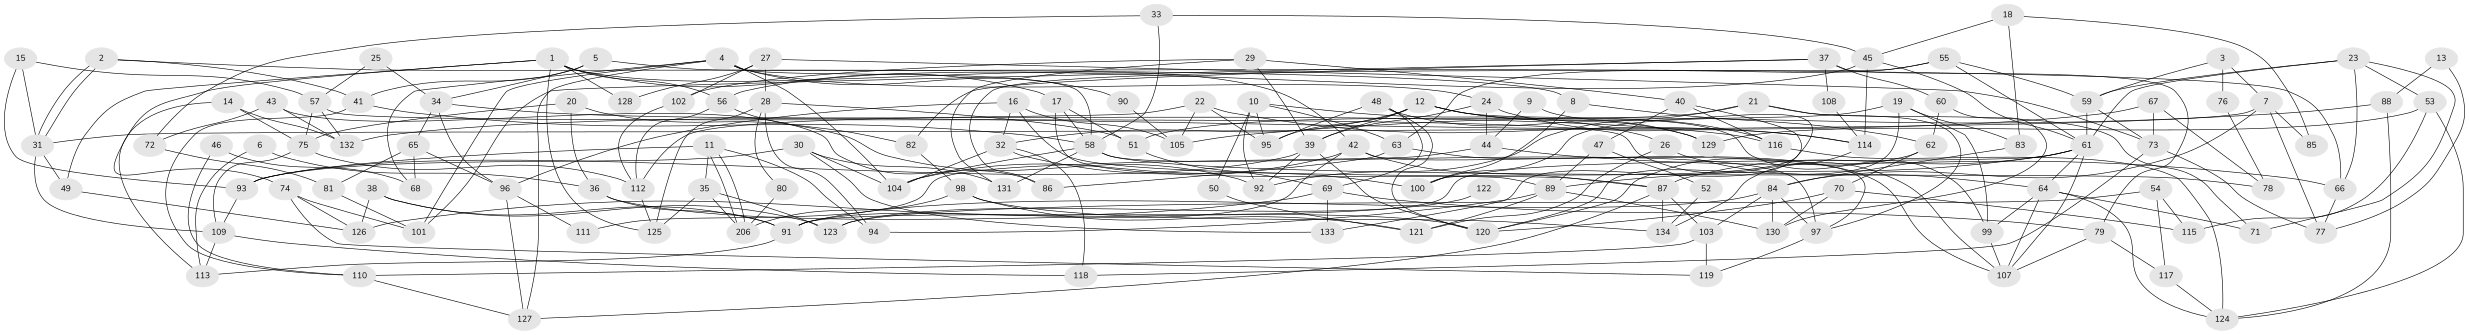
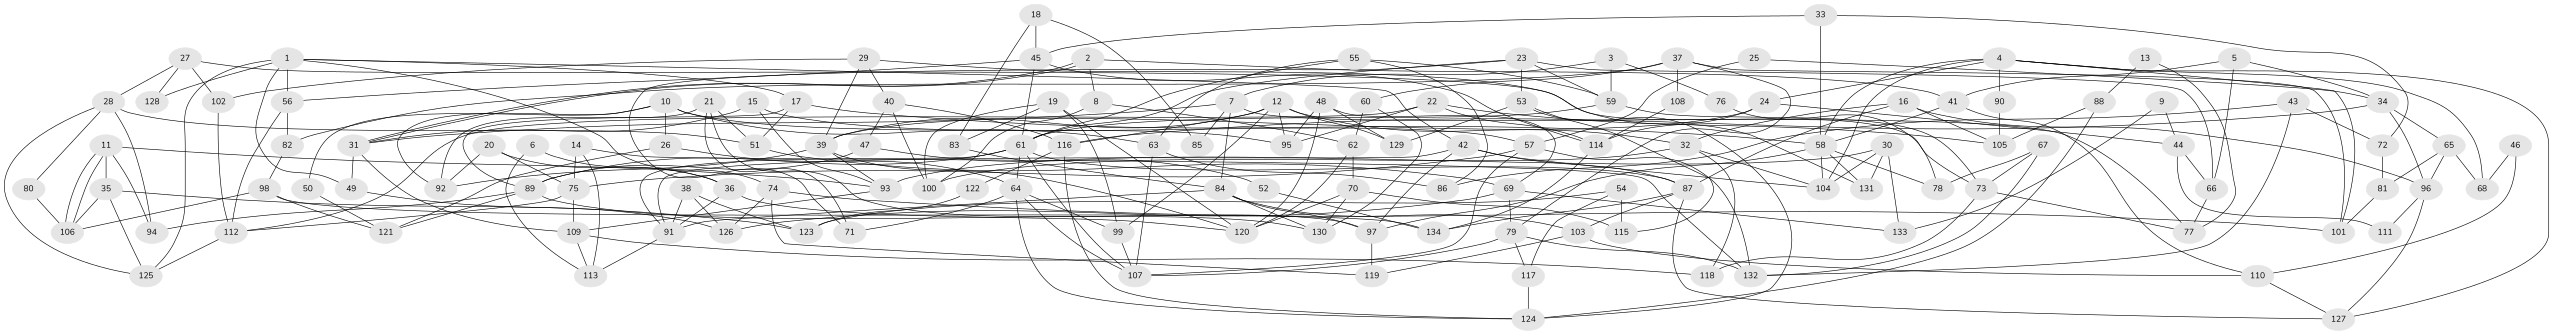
edge "116" -- "122": added
node "206": label "206" -> "106"
edge "79" -- "132": added
